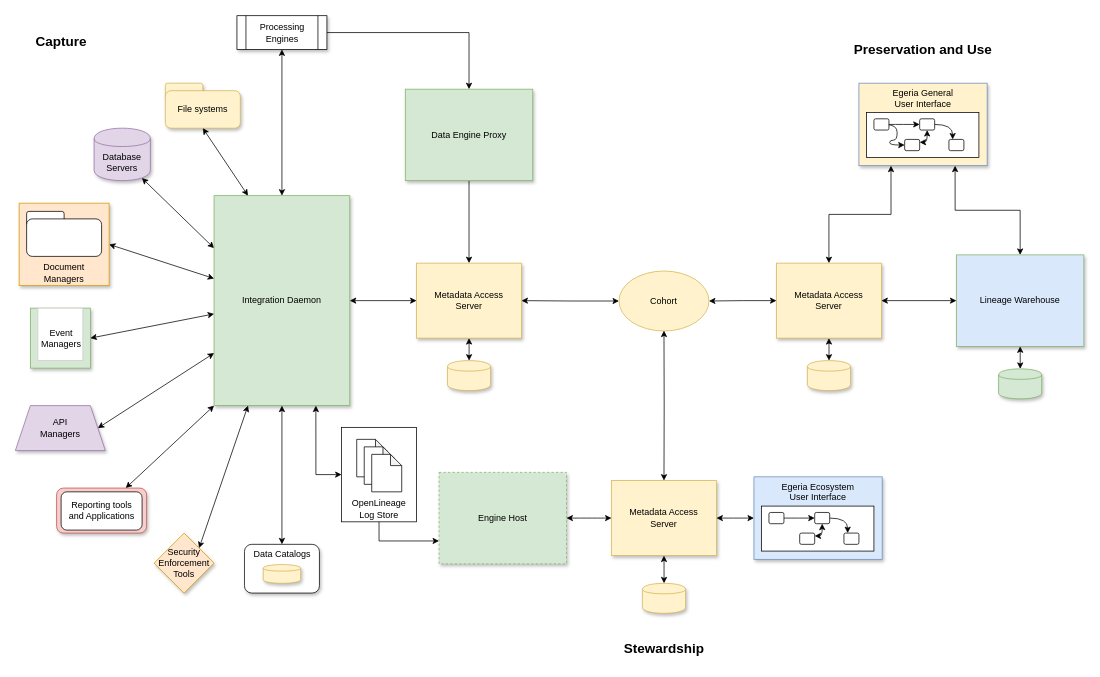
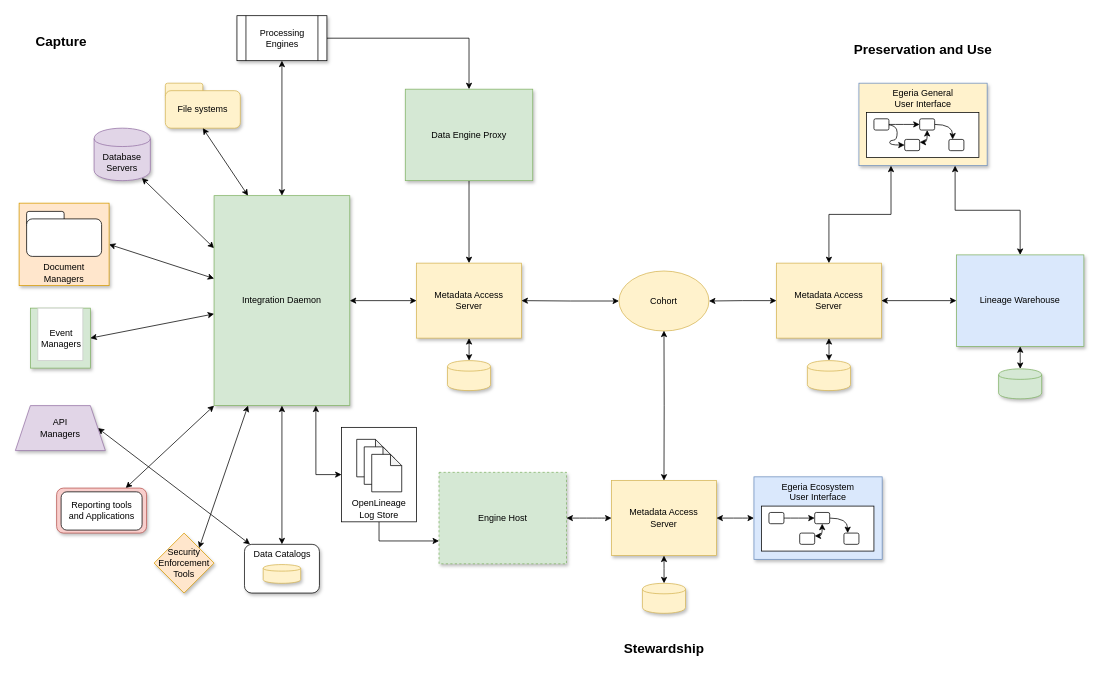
node "Processing Engines": size 90x34 -> 90x45
edge "Integration Daemon" -- "API Managers": now "Data Catalogs" -- "API Managers"
